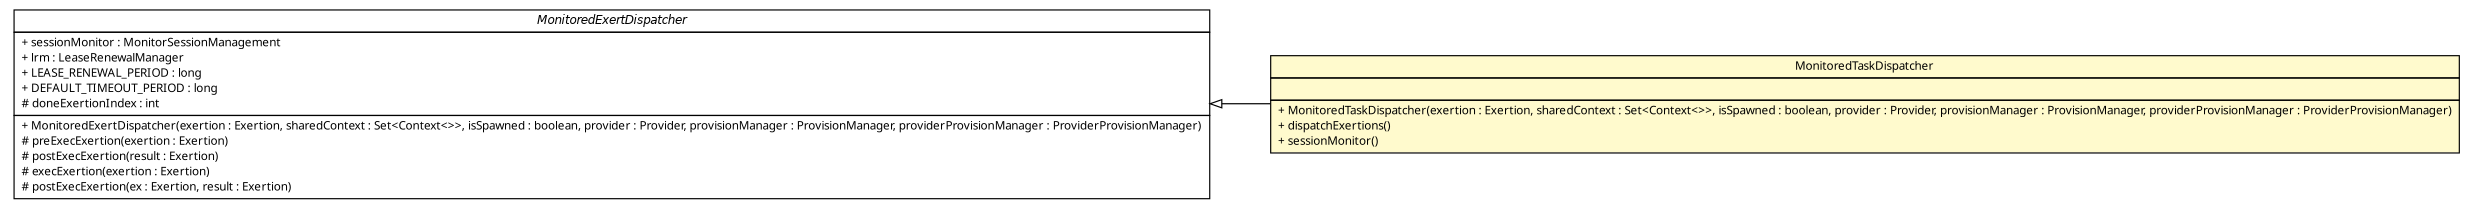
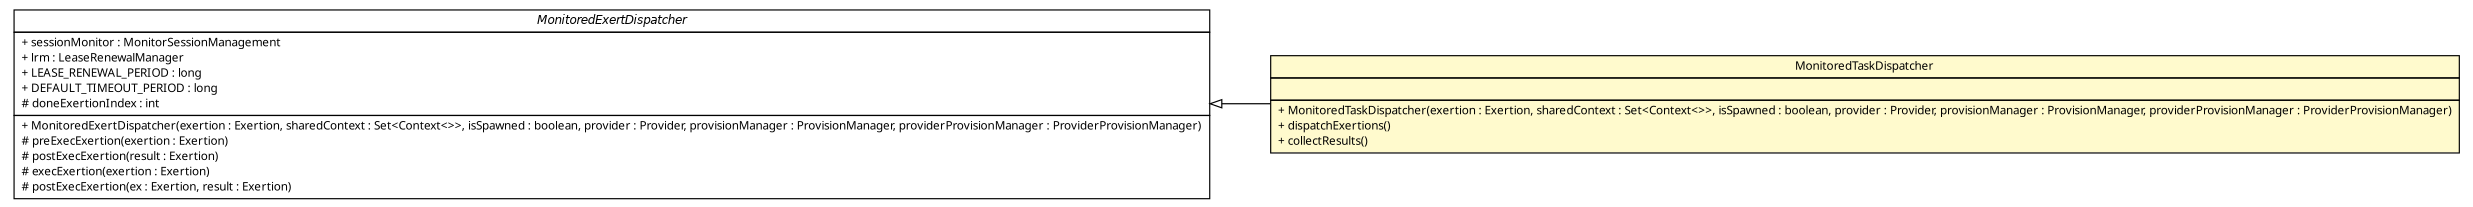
node "MonitoredTaskDispatcher": text "+ sessionMonitor()" -> "+ collectResults()"
